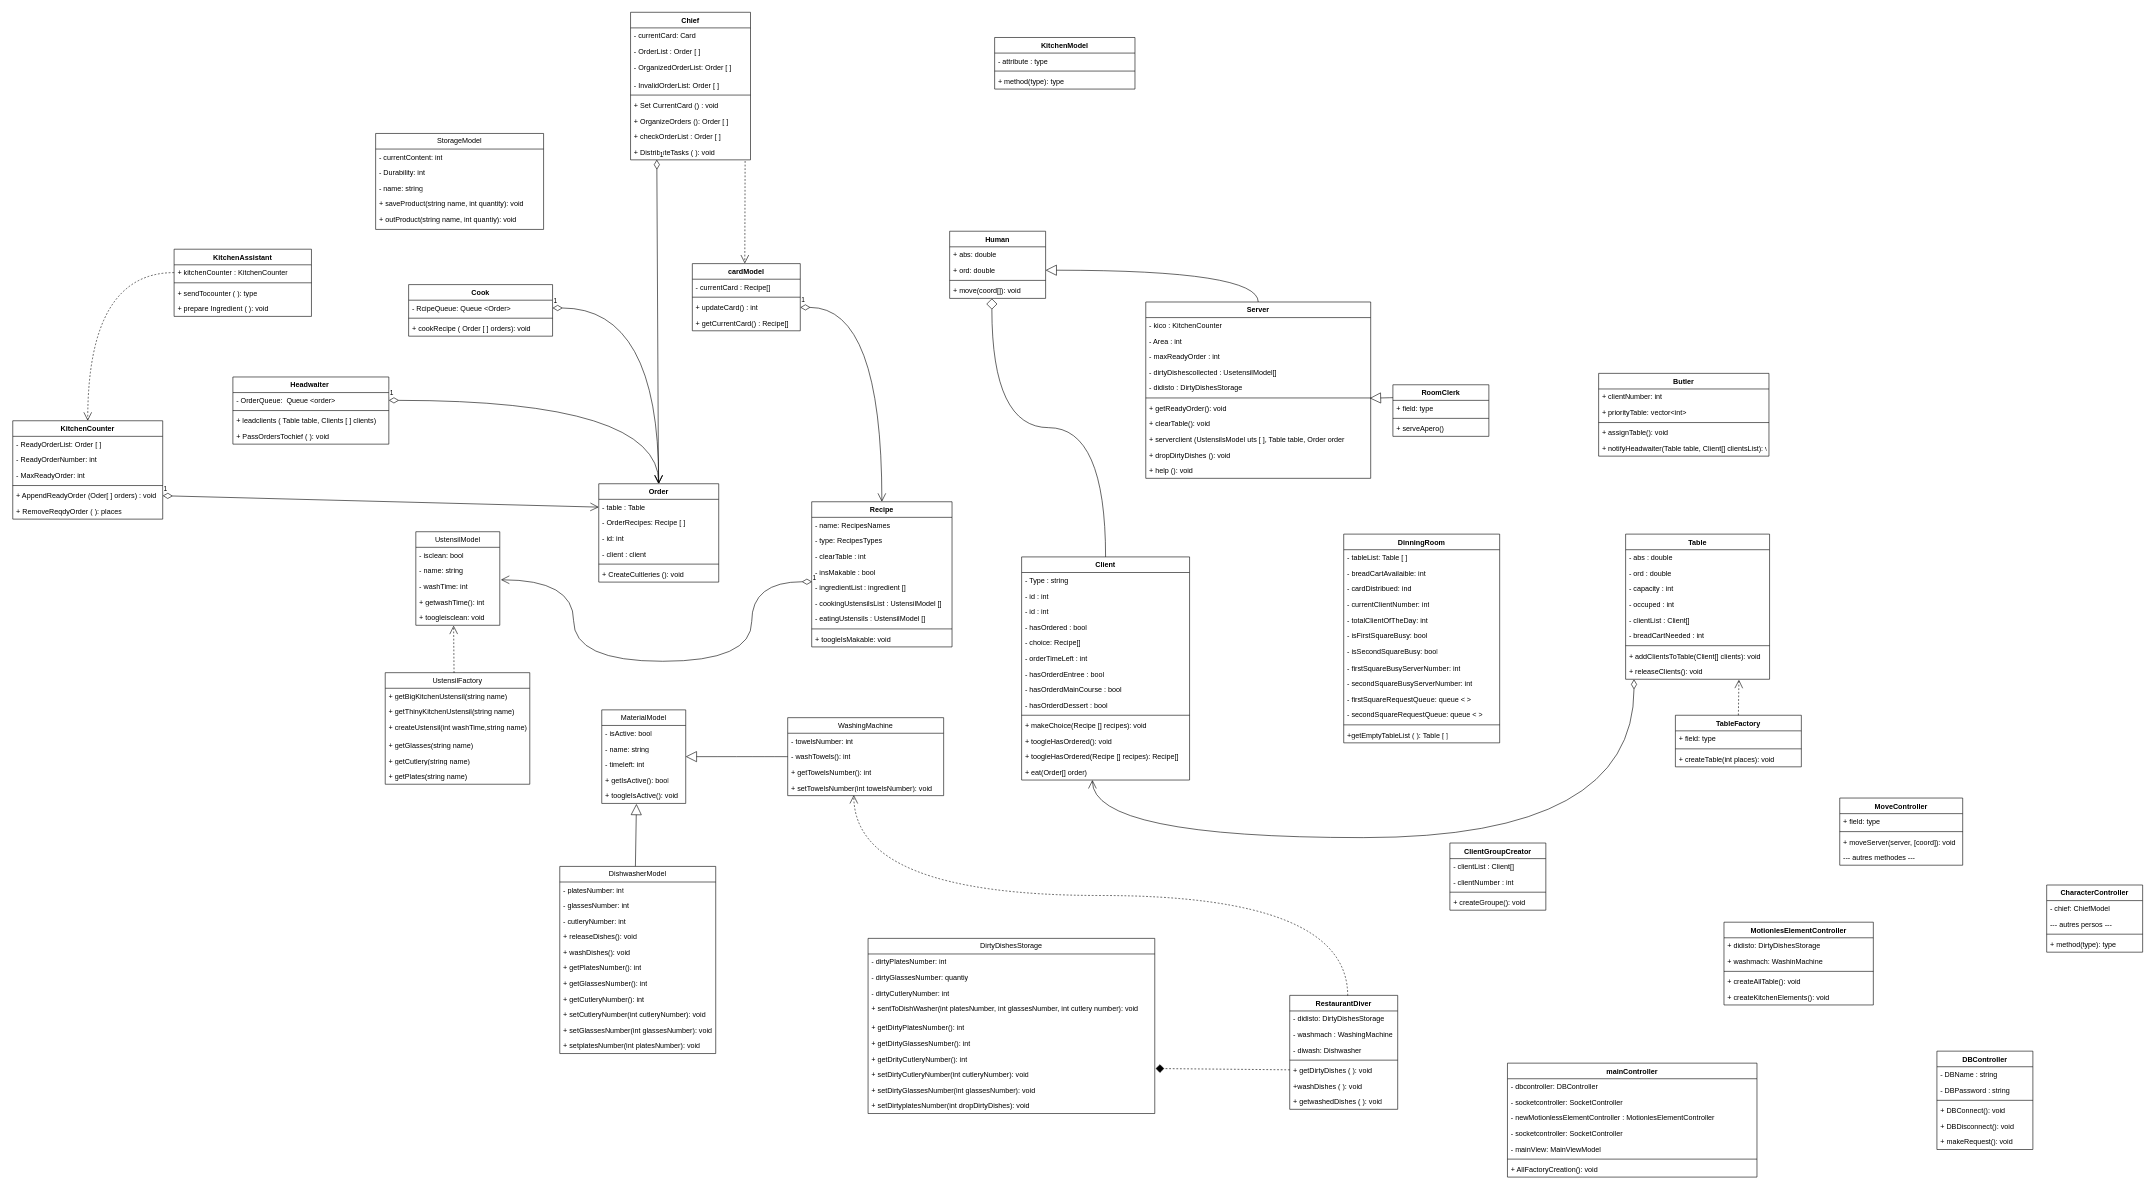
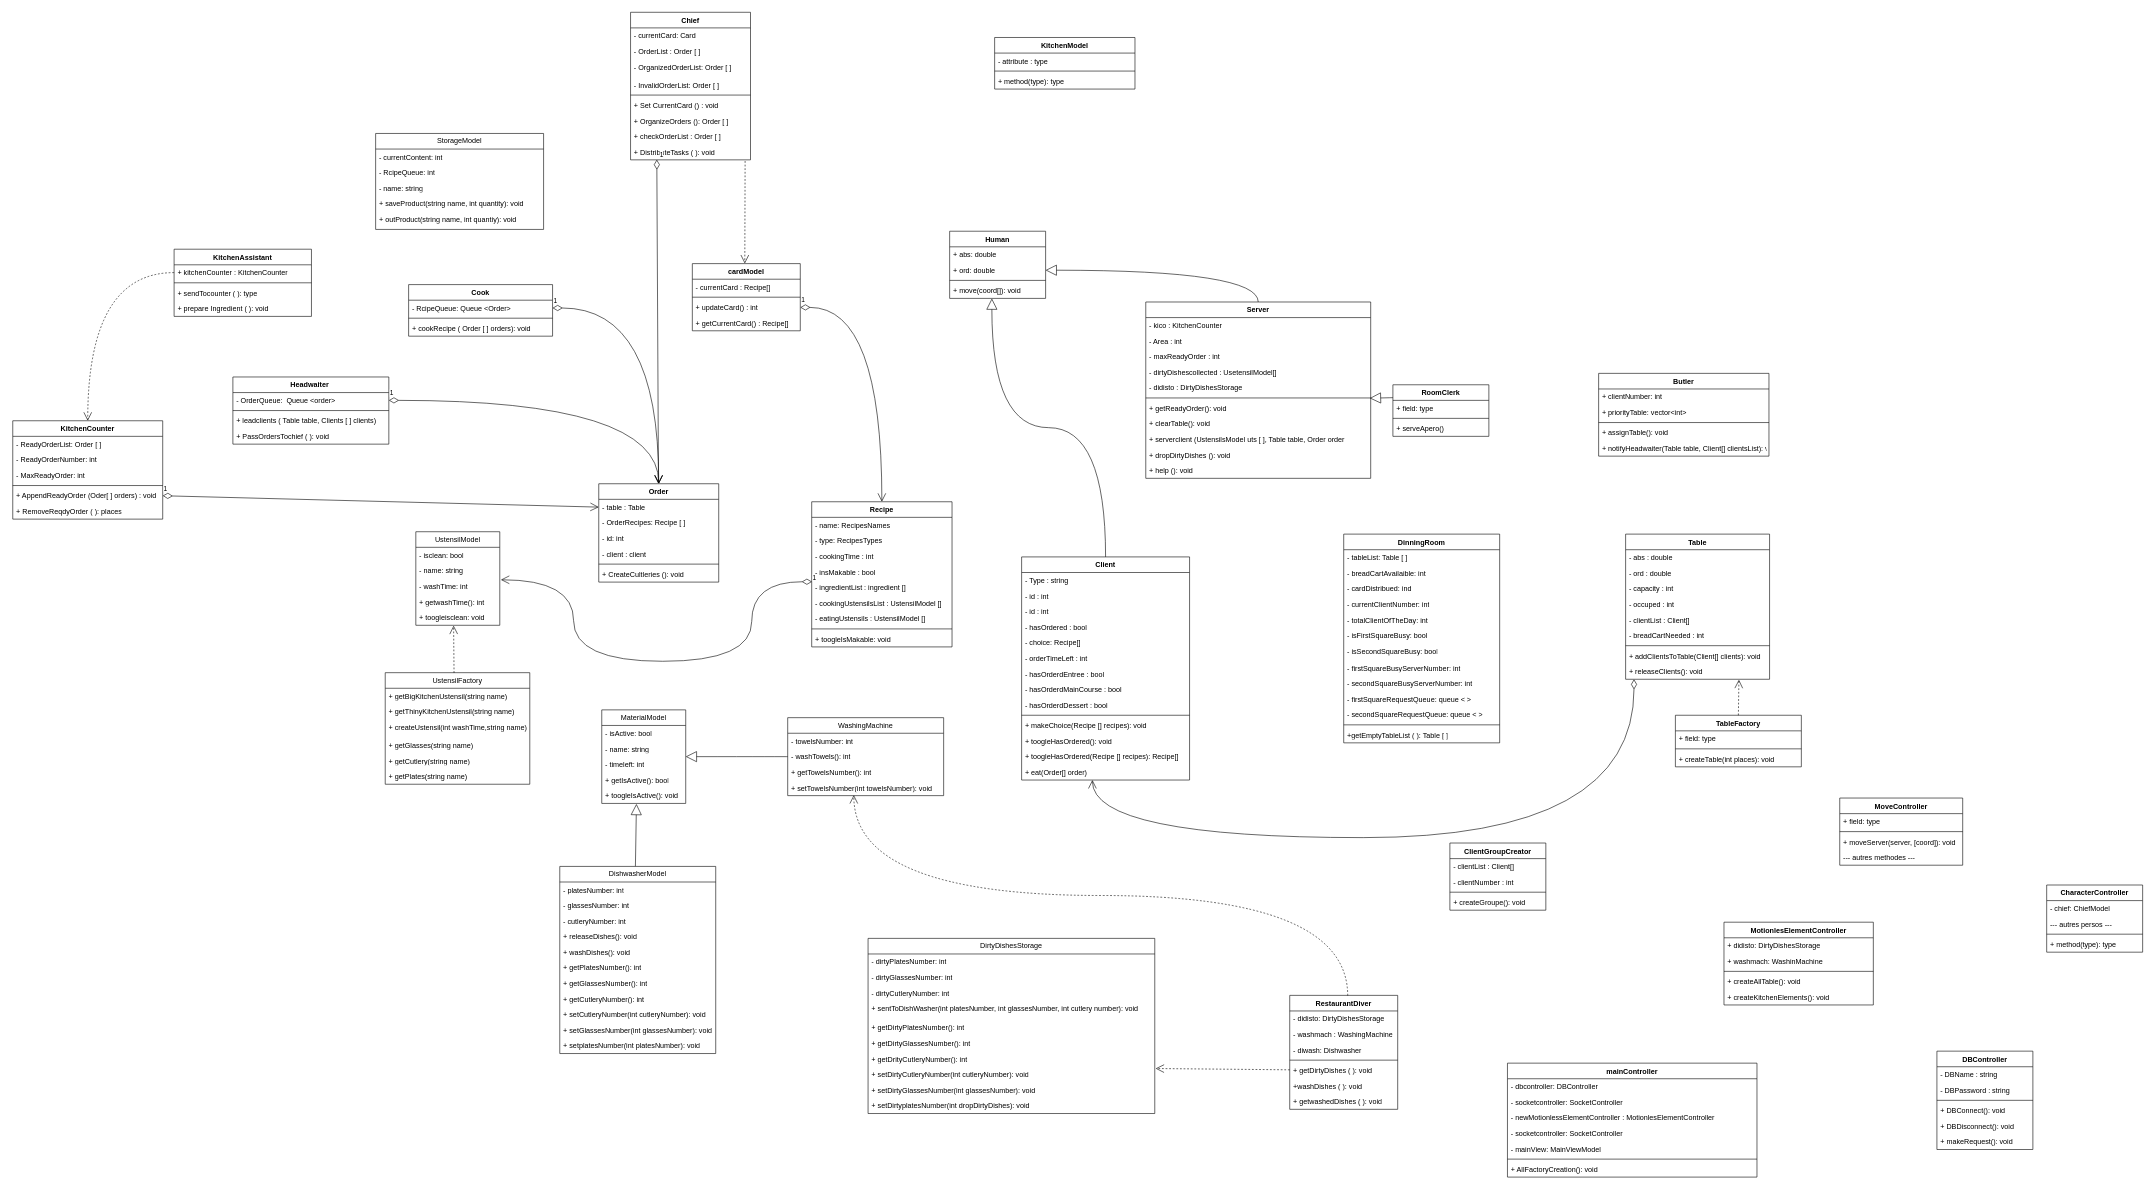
node "- Durability: int": label "- Durability: int" -> "- RcipeQueue: int"
edge "Client" -> "+ move(coord[]): void": arrowhead diamond -> block
node "- clearTable : int": label "- clearTable : int" -> "- cookingTime : int"
node "- dirtyGlassesNumber: quantiy": label "- dirtyGlassesNumber: quantiy" -> "- dirtyGlassesNumber: int"
edge "+ getDirtyDishes ( ): void" -> "+ setDirtyCutleryNumber(int cutleryNumber): void": arrowhead diamond -> open
